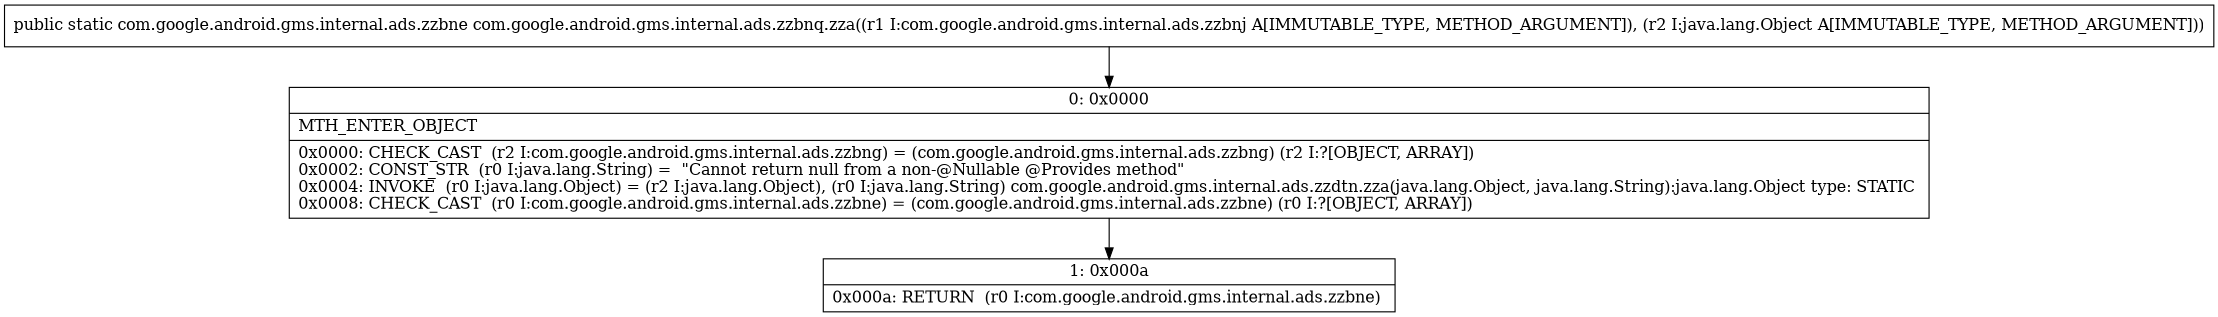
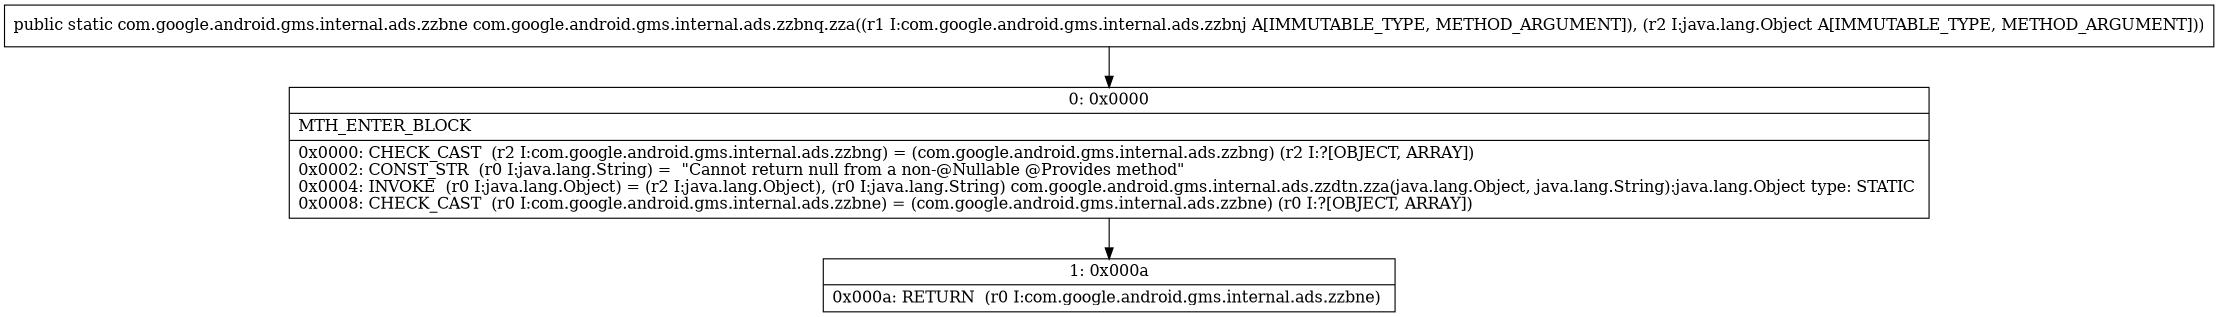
node "0: 0x0000": text "MTH_ENTER_OBJECT" -> "MTH_ENTER_BLOCK"
